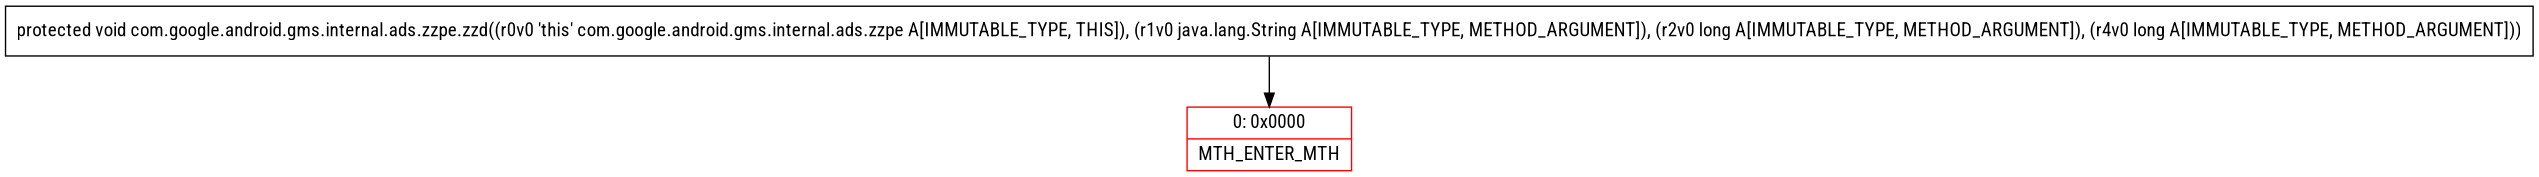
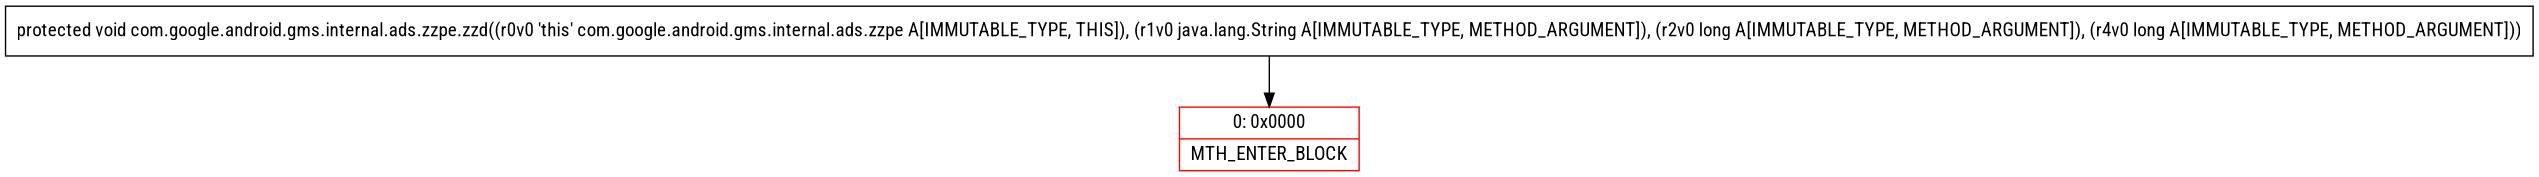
node "0: 0x0000": text "MTH_ENTER_MTH" -> "MTH_ENTER_BLOCK"
